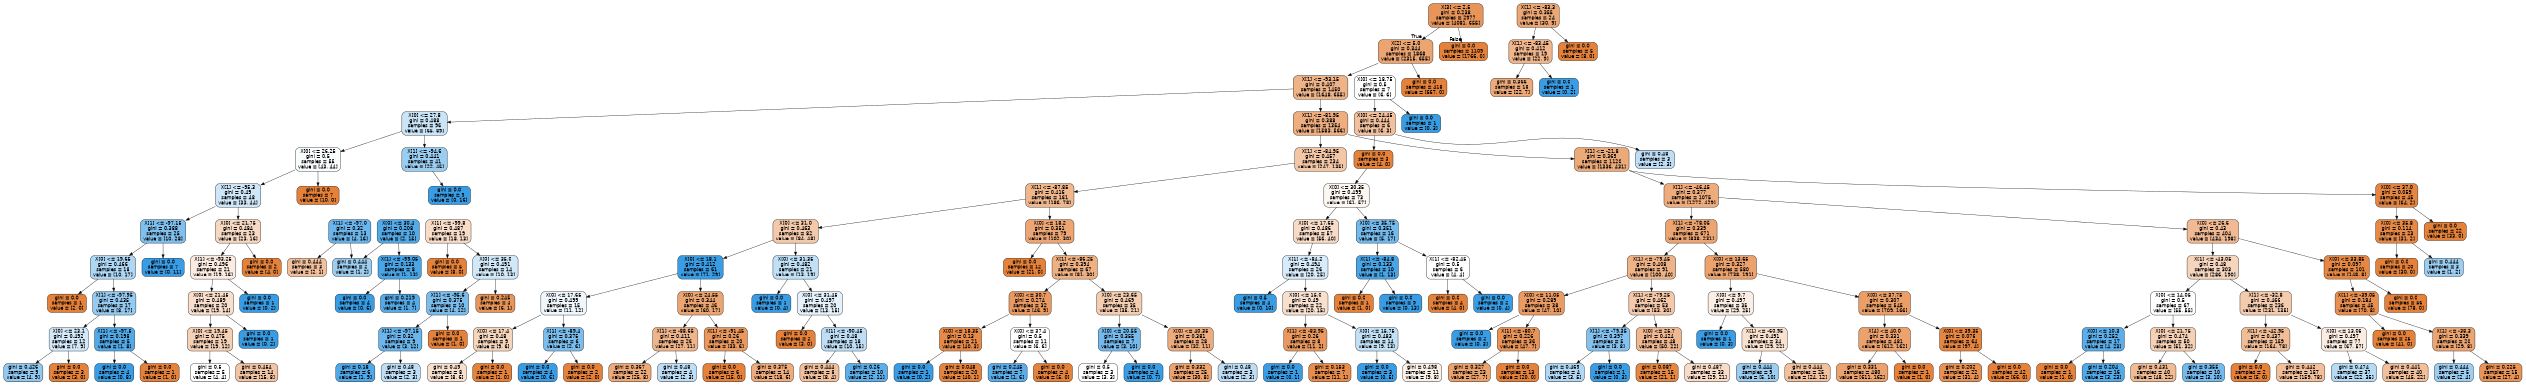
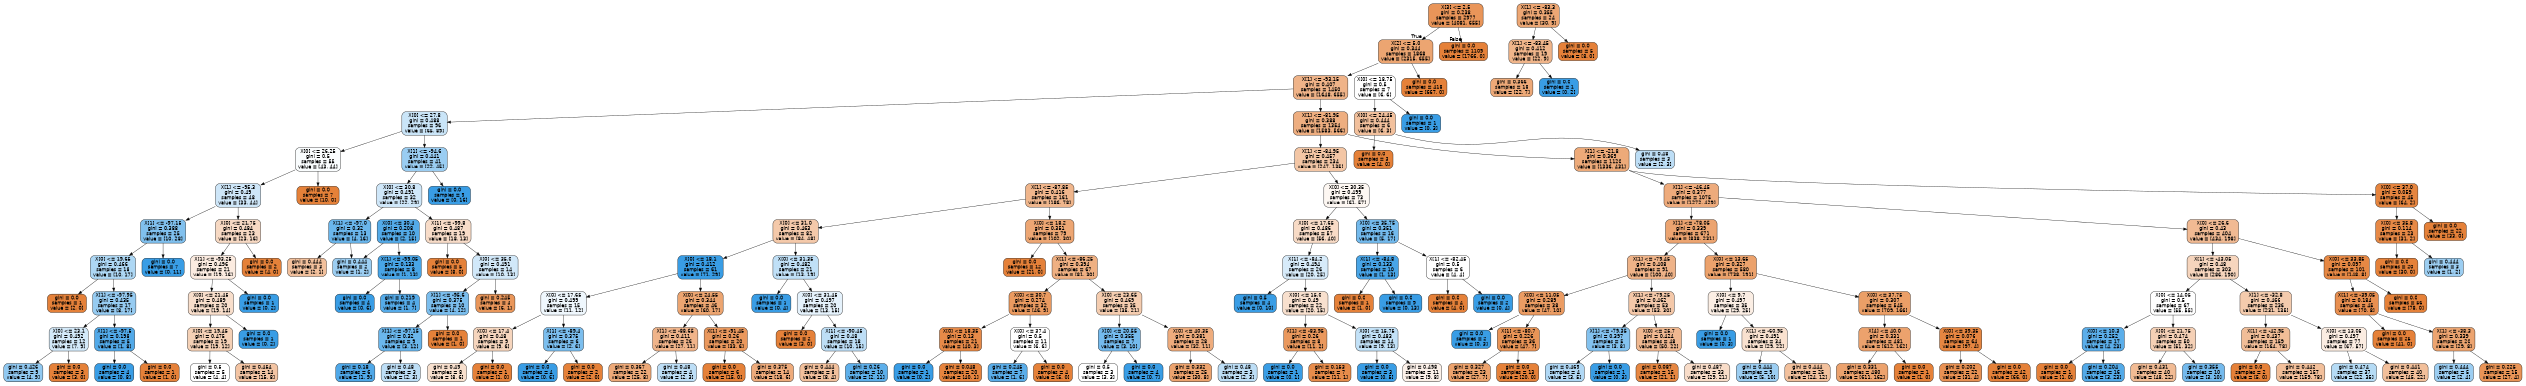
edge "gini = 0.0 samples = 3 value = [4, 0]" -> "X[0] <= 30.35 gini = 0.499 samples = 73 value = [61, 57]": now "X[1] <= -84.95 gini = 0.457 samples = 234 value = [247, 135]" -> "X[0] <= 30.35 gini = 0.499 samples = 73 value = [61, 57]"
node "X[0] <= 30.8 gini = 0.491 samples = 32 value = [22, 29]": added
